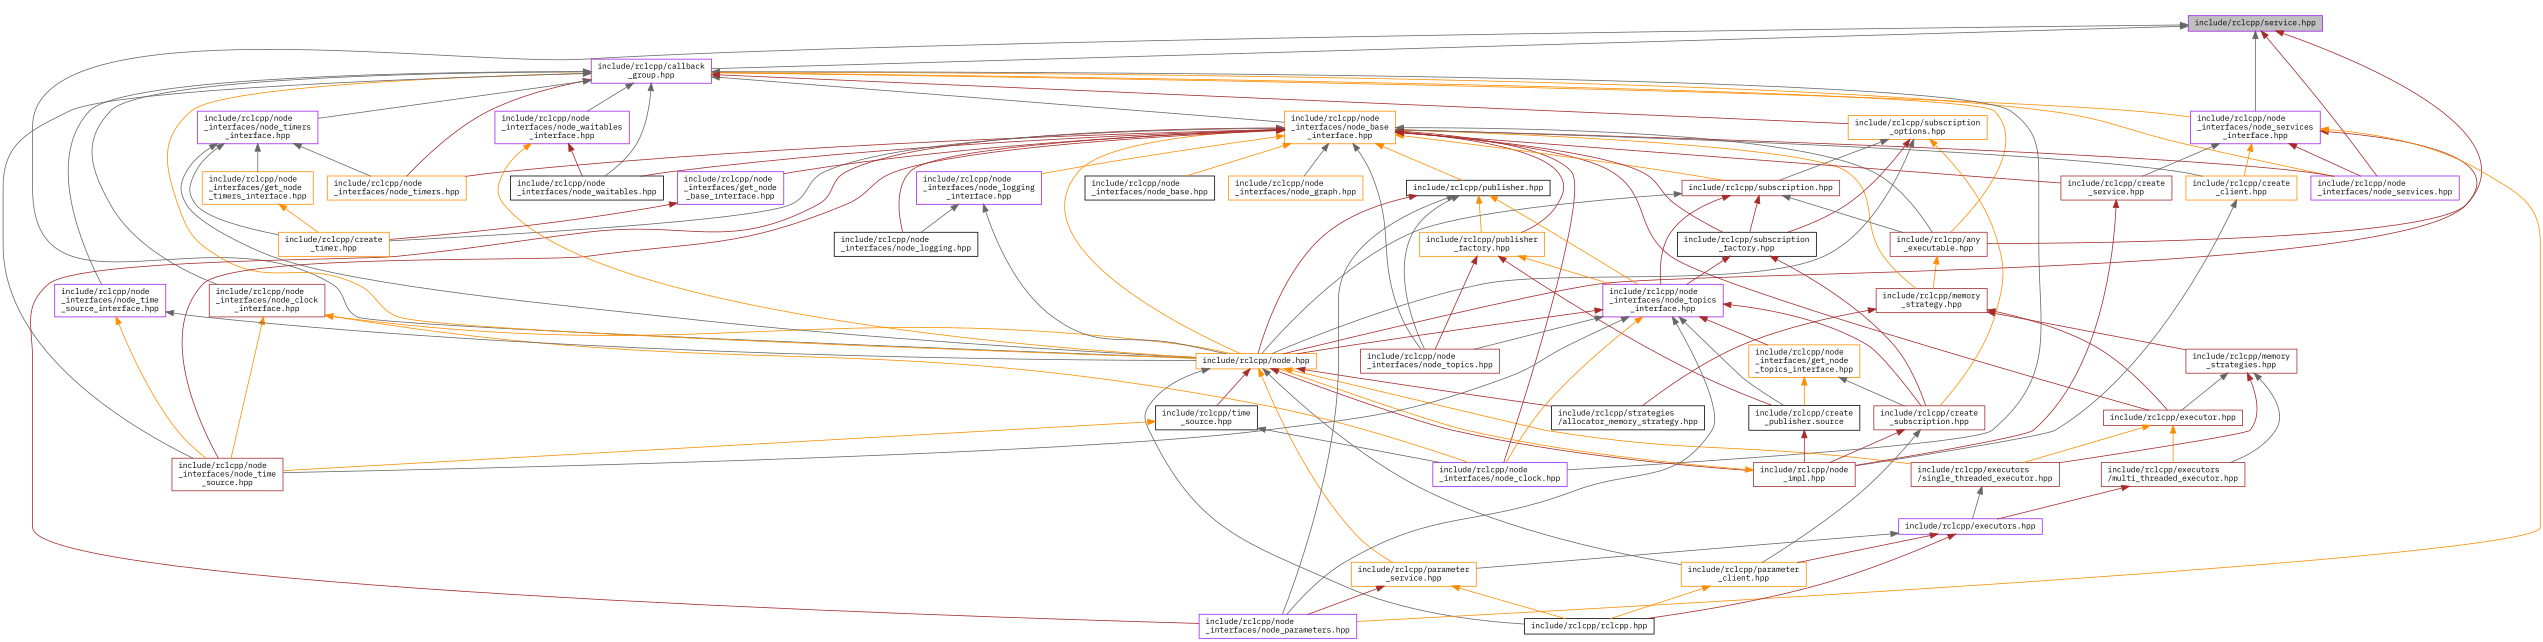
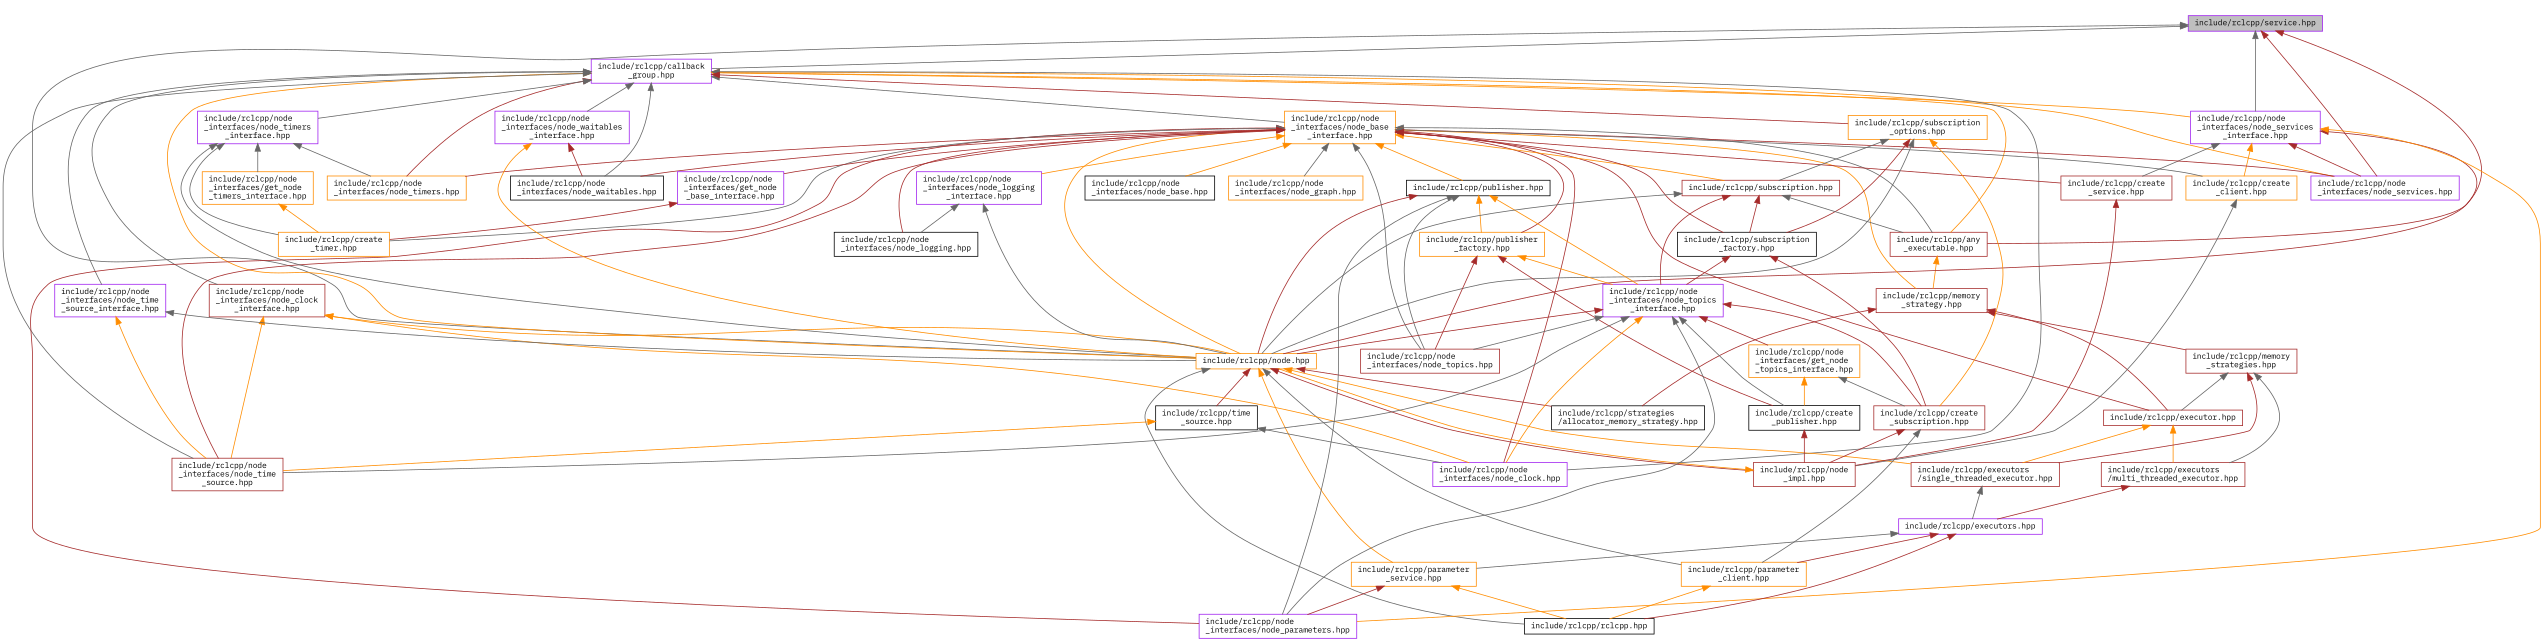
node "include/rclcpp/create _publisher.source": label "include/rclcpp/create _publisher.source" -> "include/rclcpp/create _publisher.hpp"
